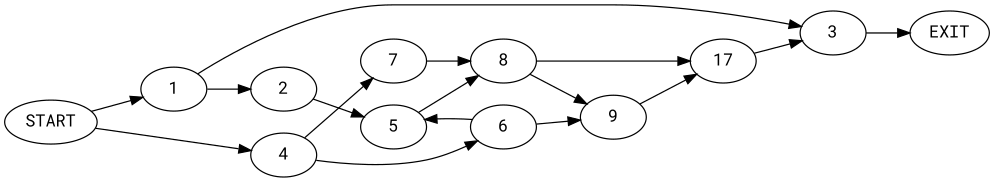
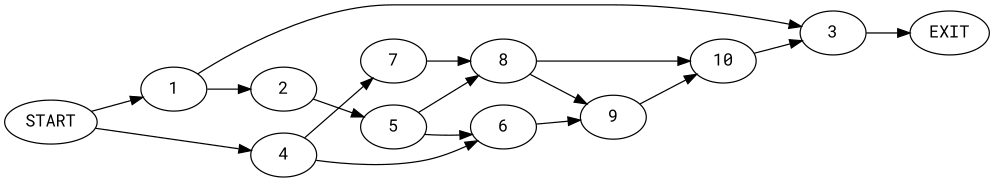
node "17": label "17" -> "10"
edge "6" -> "5": reversed
